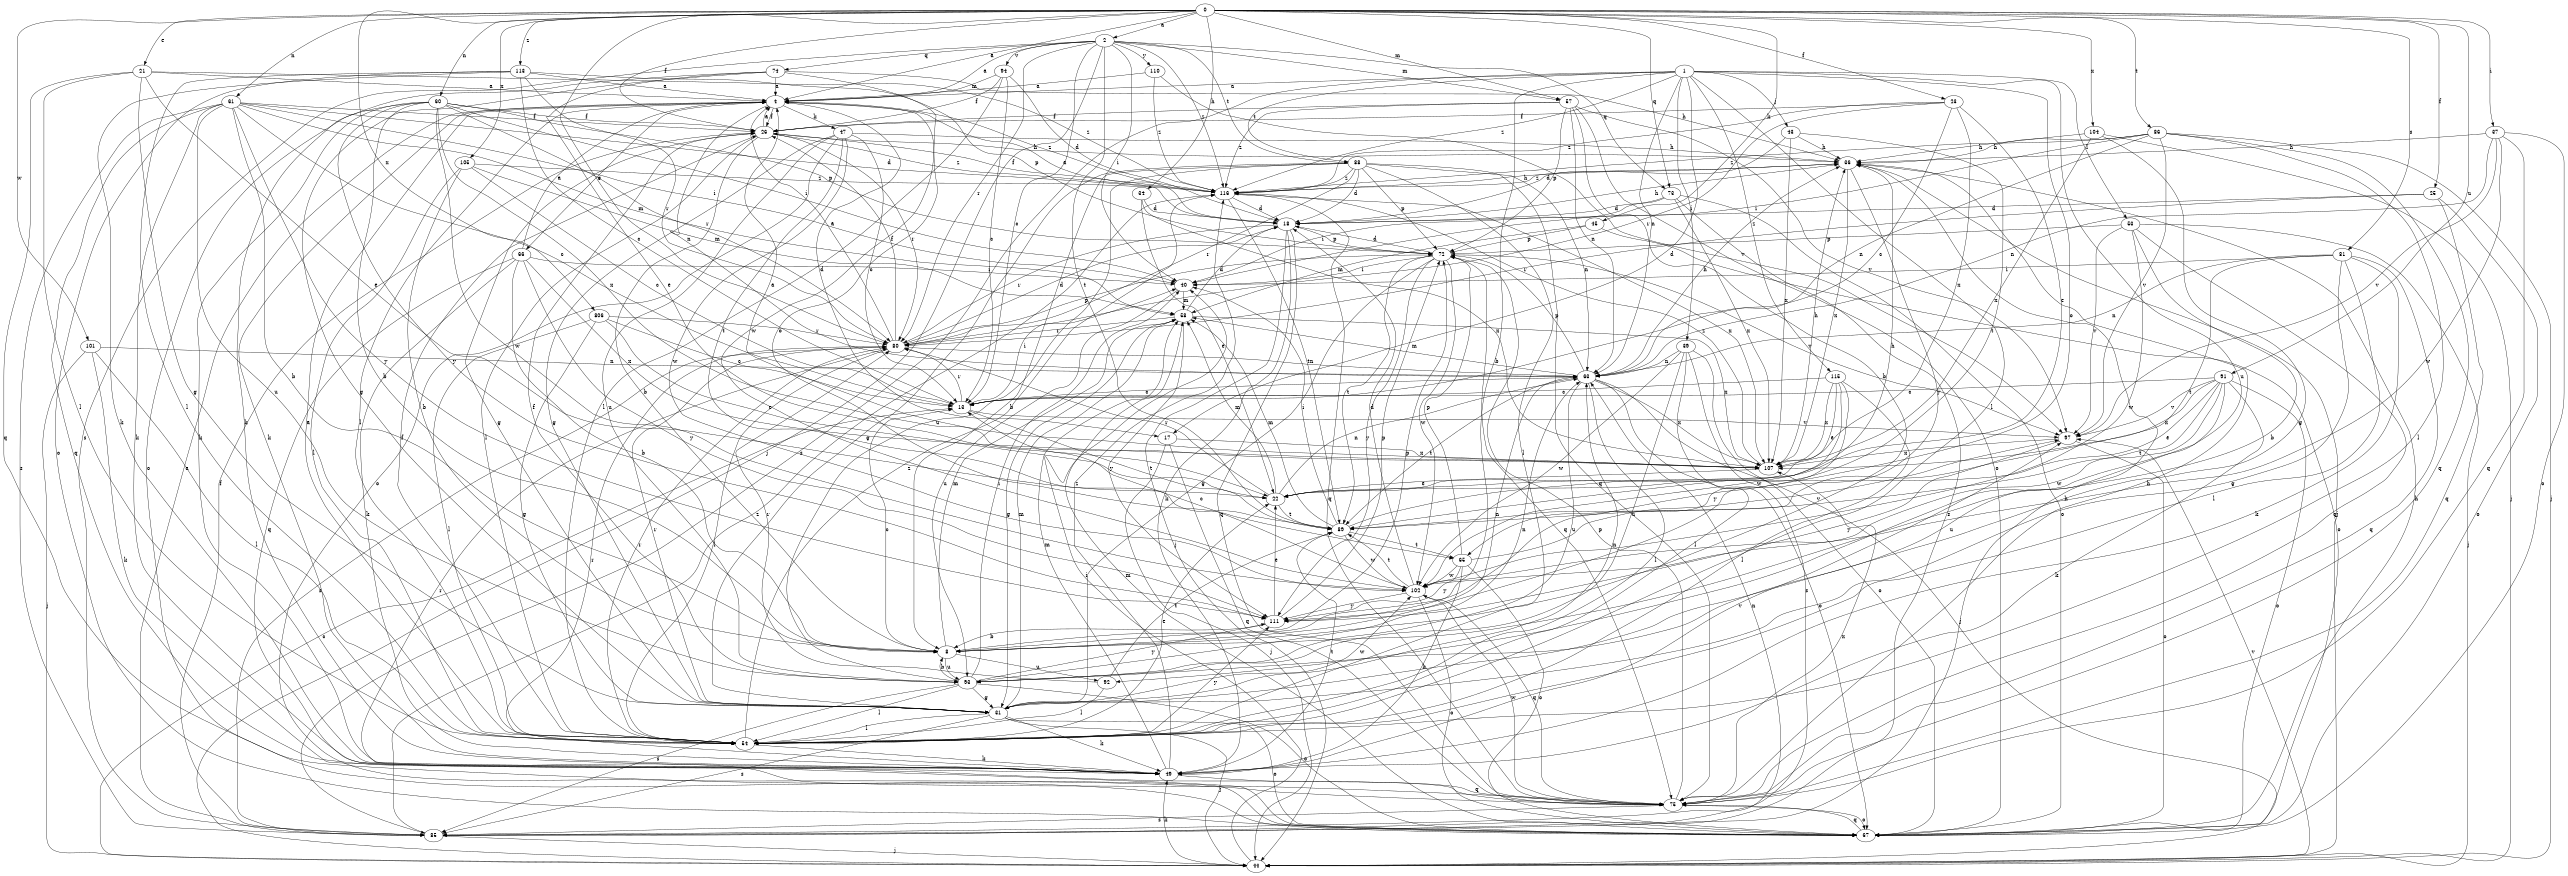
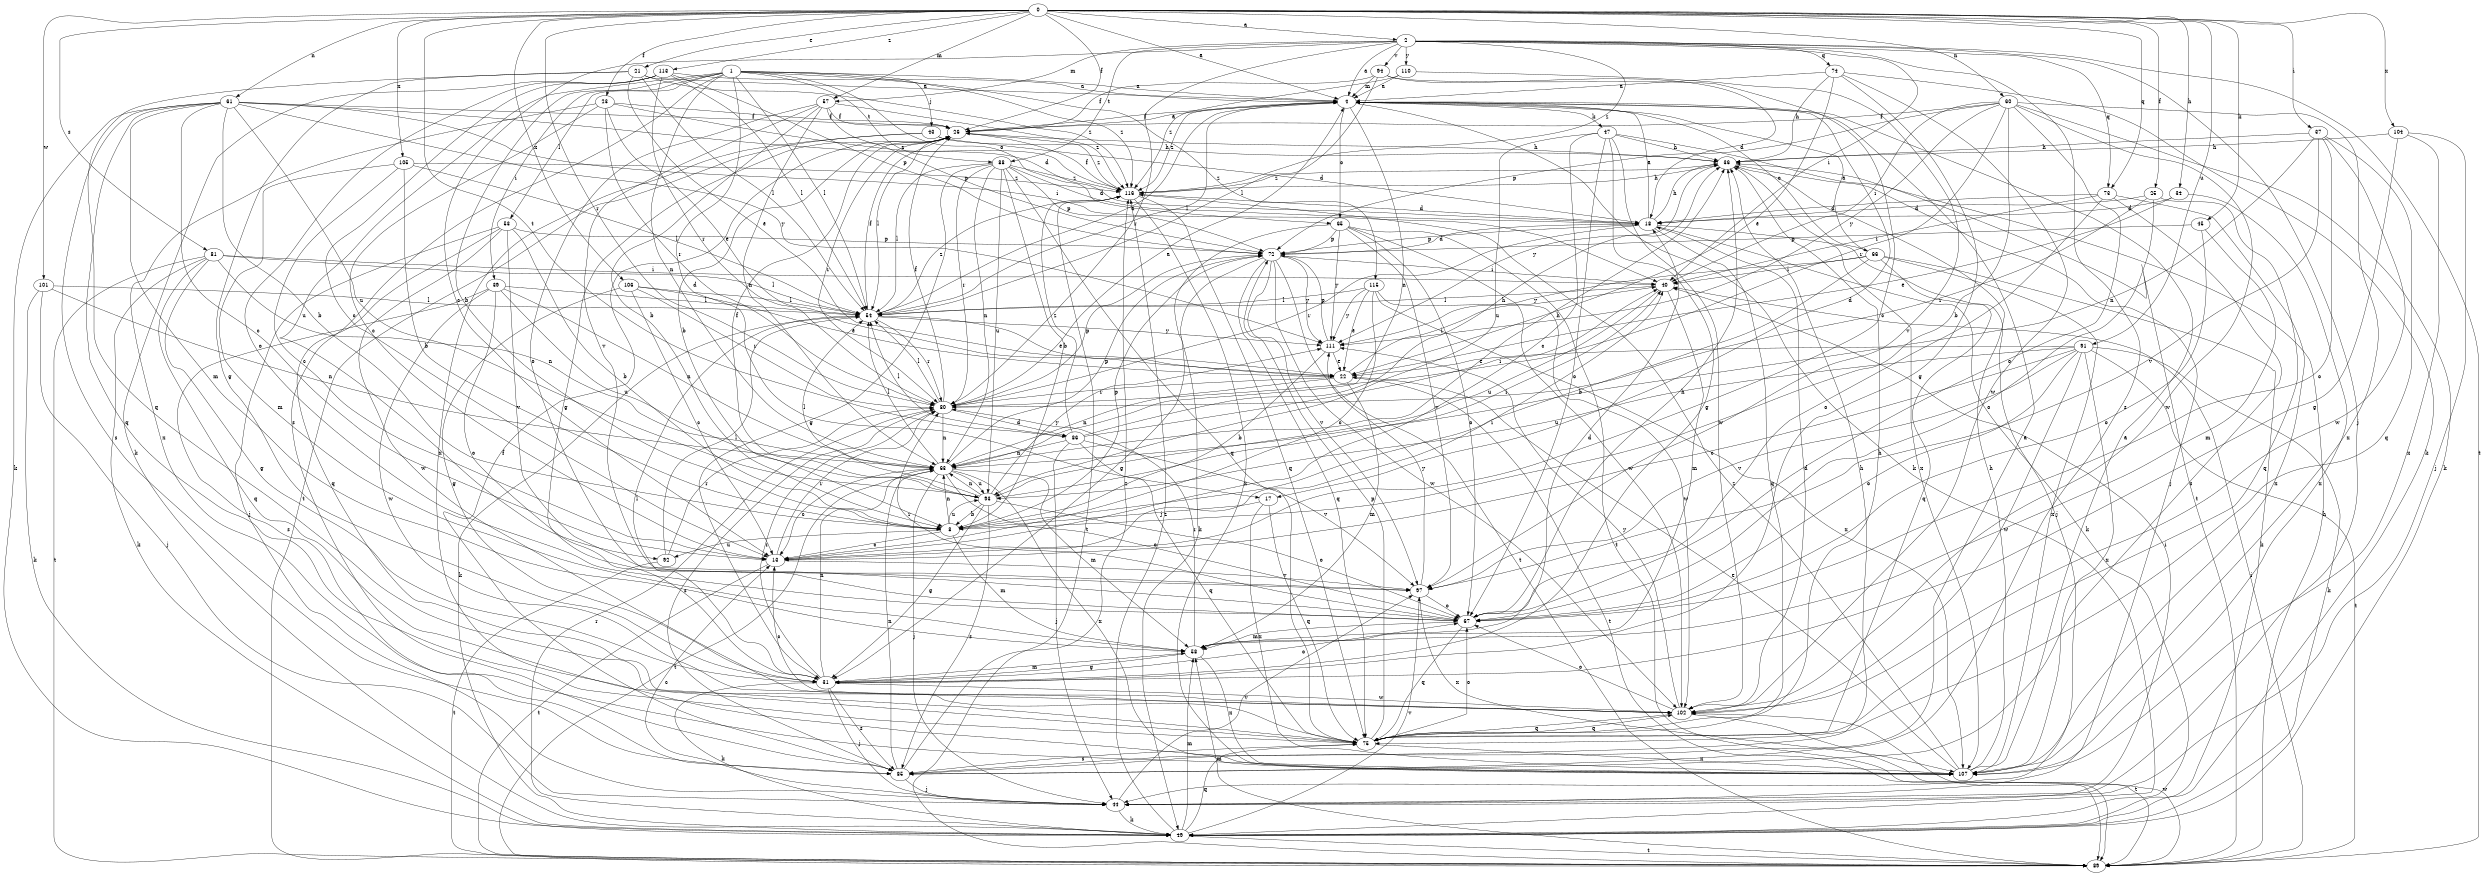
edge "80" -> "18": now "80" -> "86"
edge "40" -> "54": added, label "l"
node "806": label "806" -> "106"
edge "22" -> "40": added, label "i"
edge "58" -> "111": removed, label "y"
edge "89" -> "65": reversed
edge "17" -> "44": now "17" -> "8"
edge "75" -> "102": label "w" -> "q"
